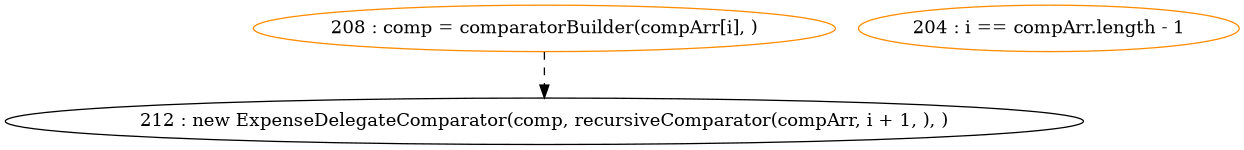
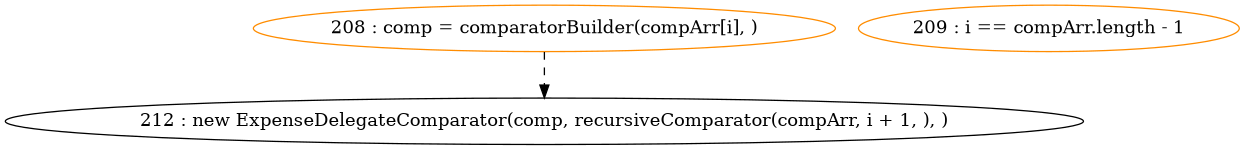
node "204 : i == compArr.length - 1": label "204 : i == compArr.length - 1" -> "209 : i == compArr.length - 1"
